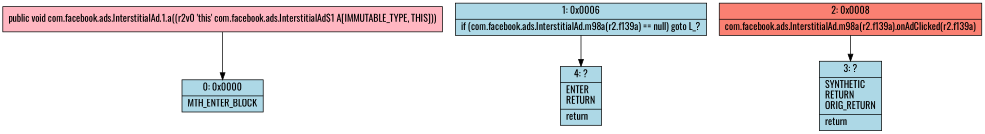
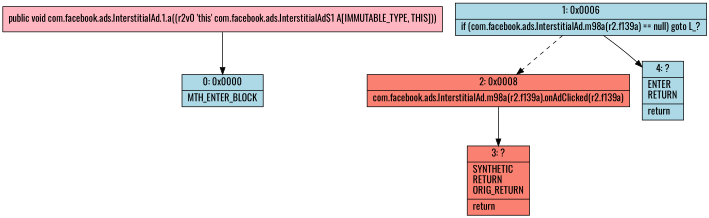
edge "1: 0x0006" -> "2: 0x0008": added
node "3: ?": fillcolor lightblue -> salmon
